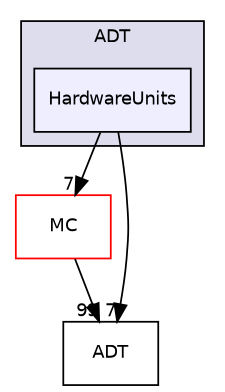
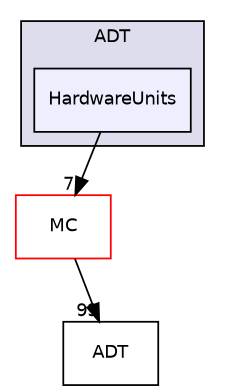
edge "HardwareUnits" -> "ADT": removed
